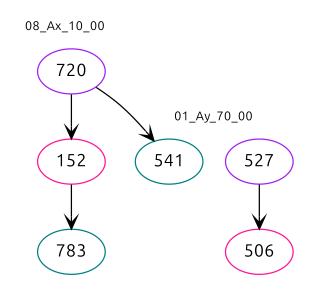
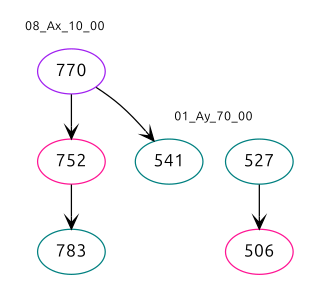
node "720": label "720" -> "770"
node "152": label "152" -> "752"
node "527": color purple -> teal
